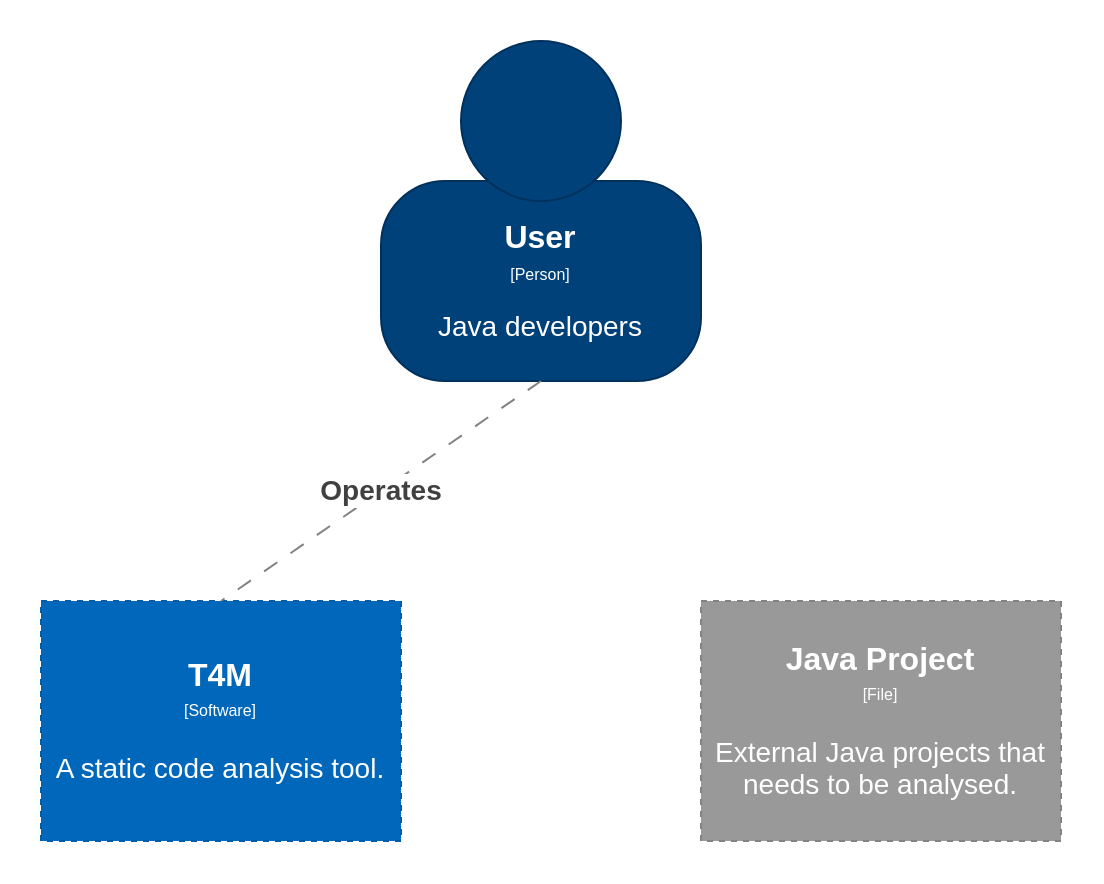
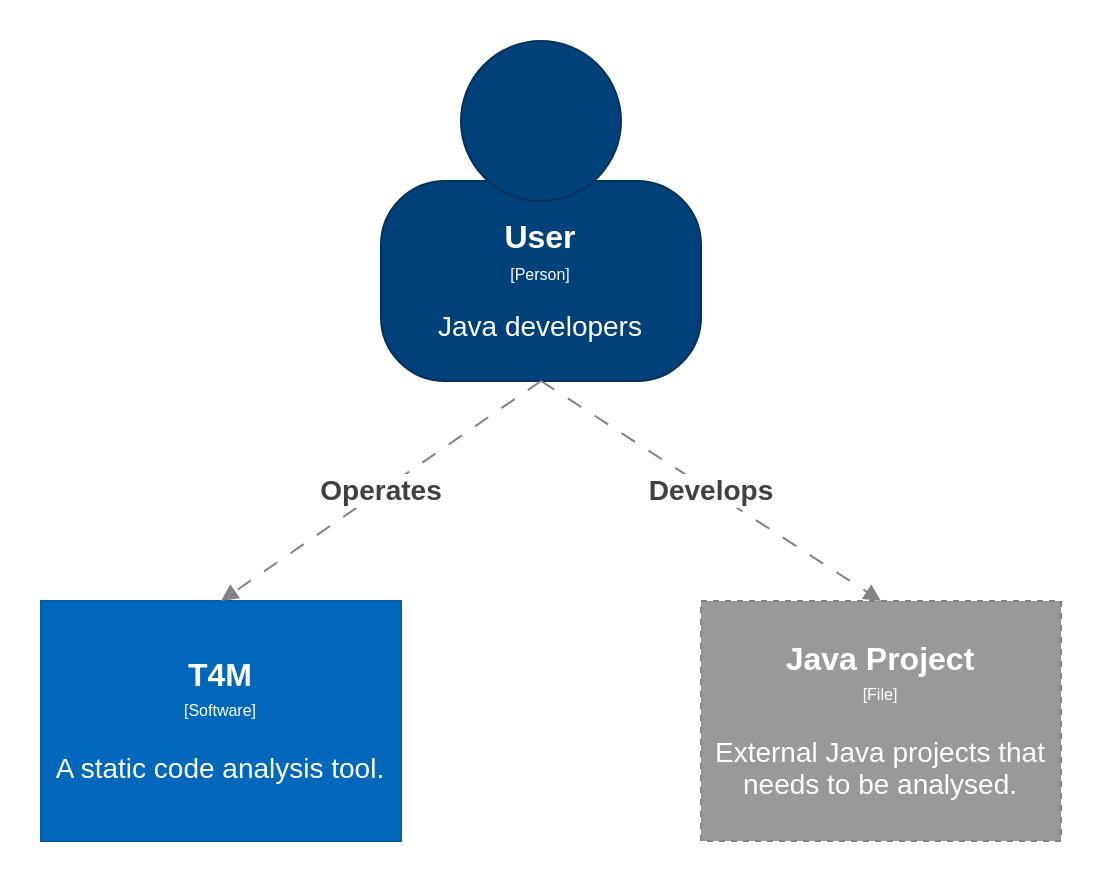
edge "User [Person] Java developers" -> "Java Project [File] External Java projects that needs to be analysed.": added, label "Develops"
edge "User [Person] Java developers" -- "T4M [Software] A static code analysis tool.": arrowhead none -> block
node "T4M [Software] A static code analysis tool.": style dashed -> solid
